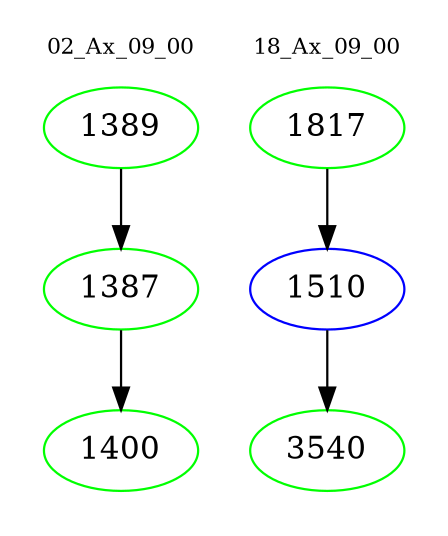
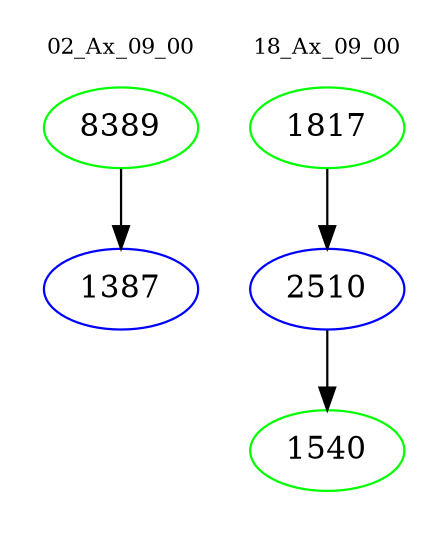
node "1389": label "1389" -> "8389"
node "1387": color green -> blue
node "1510": label "1510" -> "2510"
node "1400": removed
node "3540": label "3540" -> "1540"
